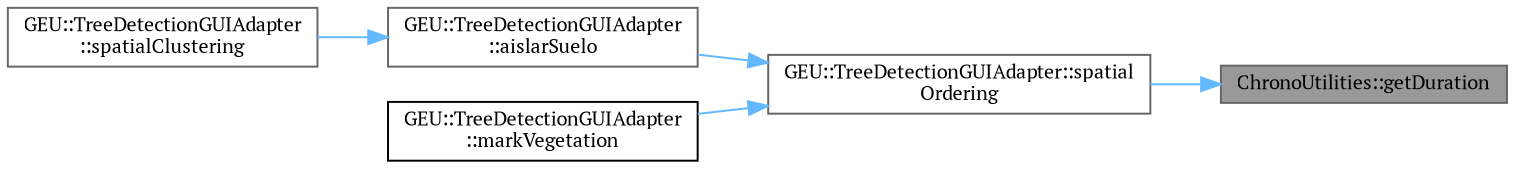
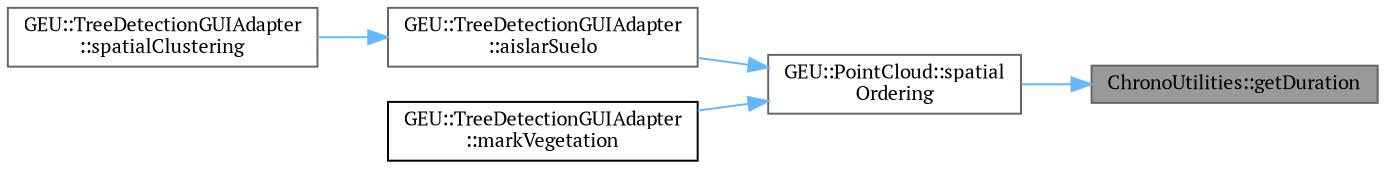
node "GEU::TreeDetectionGUIAdapter::spatial Ordering": label "GEU::TreeDetectionGUIAdapter::spatial Ordering" -> "GEU::PointCloud::spatial Ordering"
